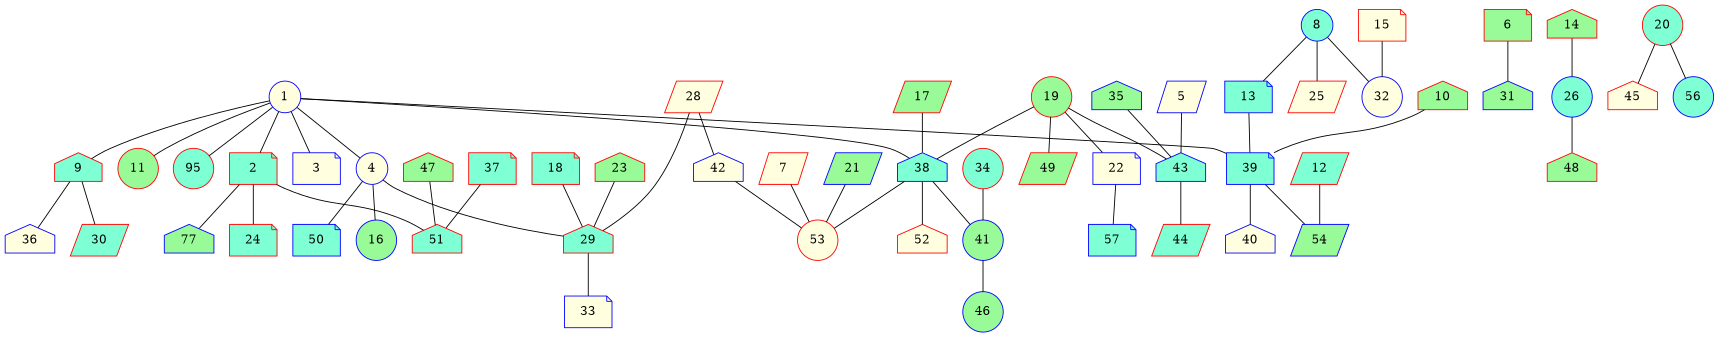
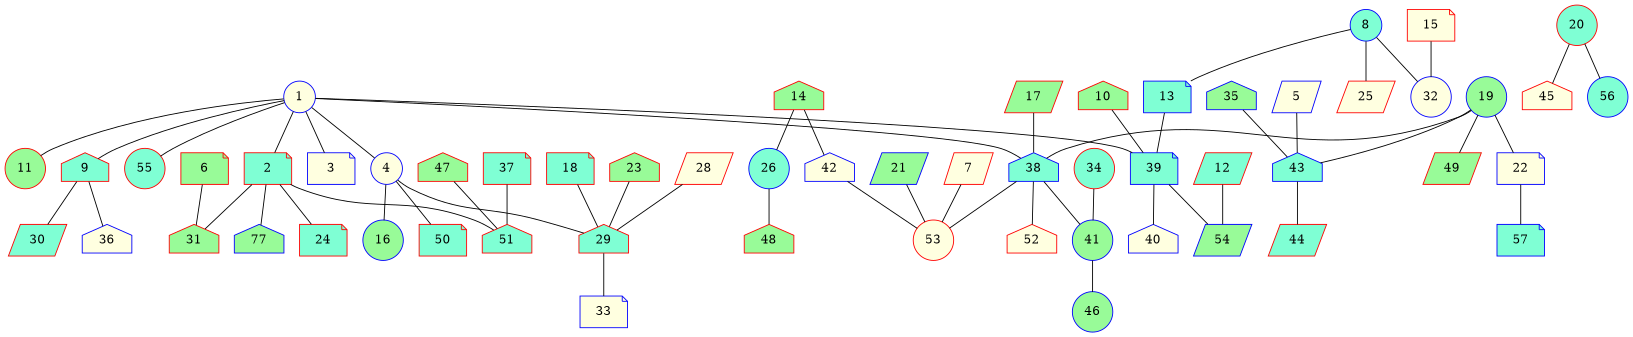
node "19": color red -> blue
node "31": color blue -> red
edge "28" -- "42": now "14" -- "42"
node "95": label "95" -> "55"
edge "2" -- "31": added
node "50": color blue -> red
